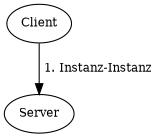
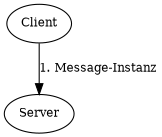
edge "Client" -> "Server": label "1. Instanz-Instanz" -> "1. Message-Instanz"
